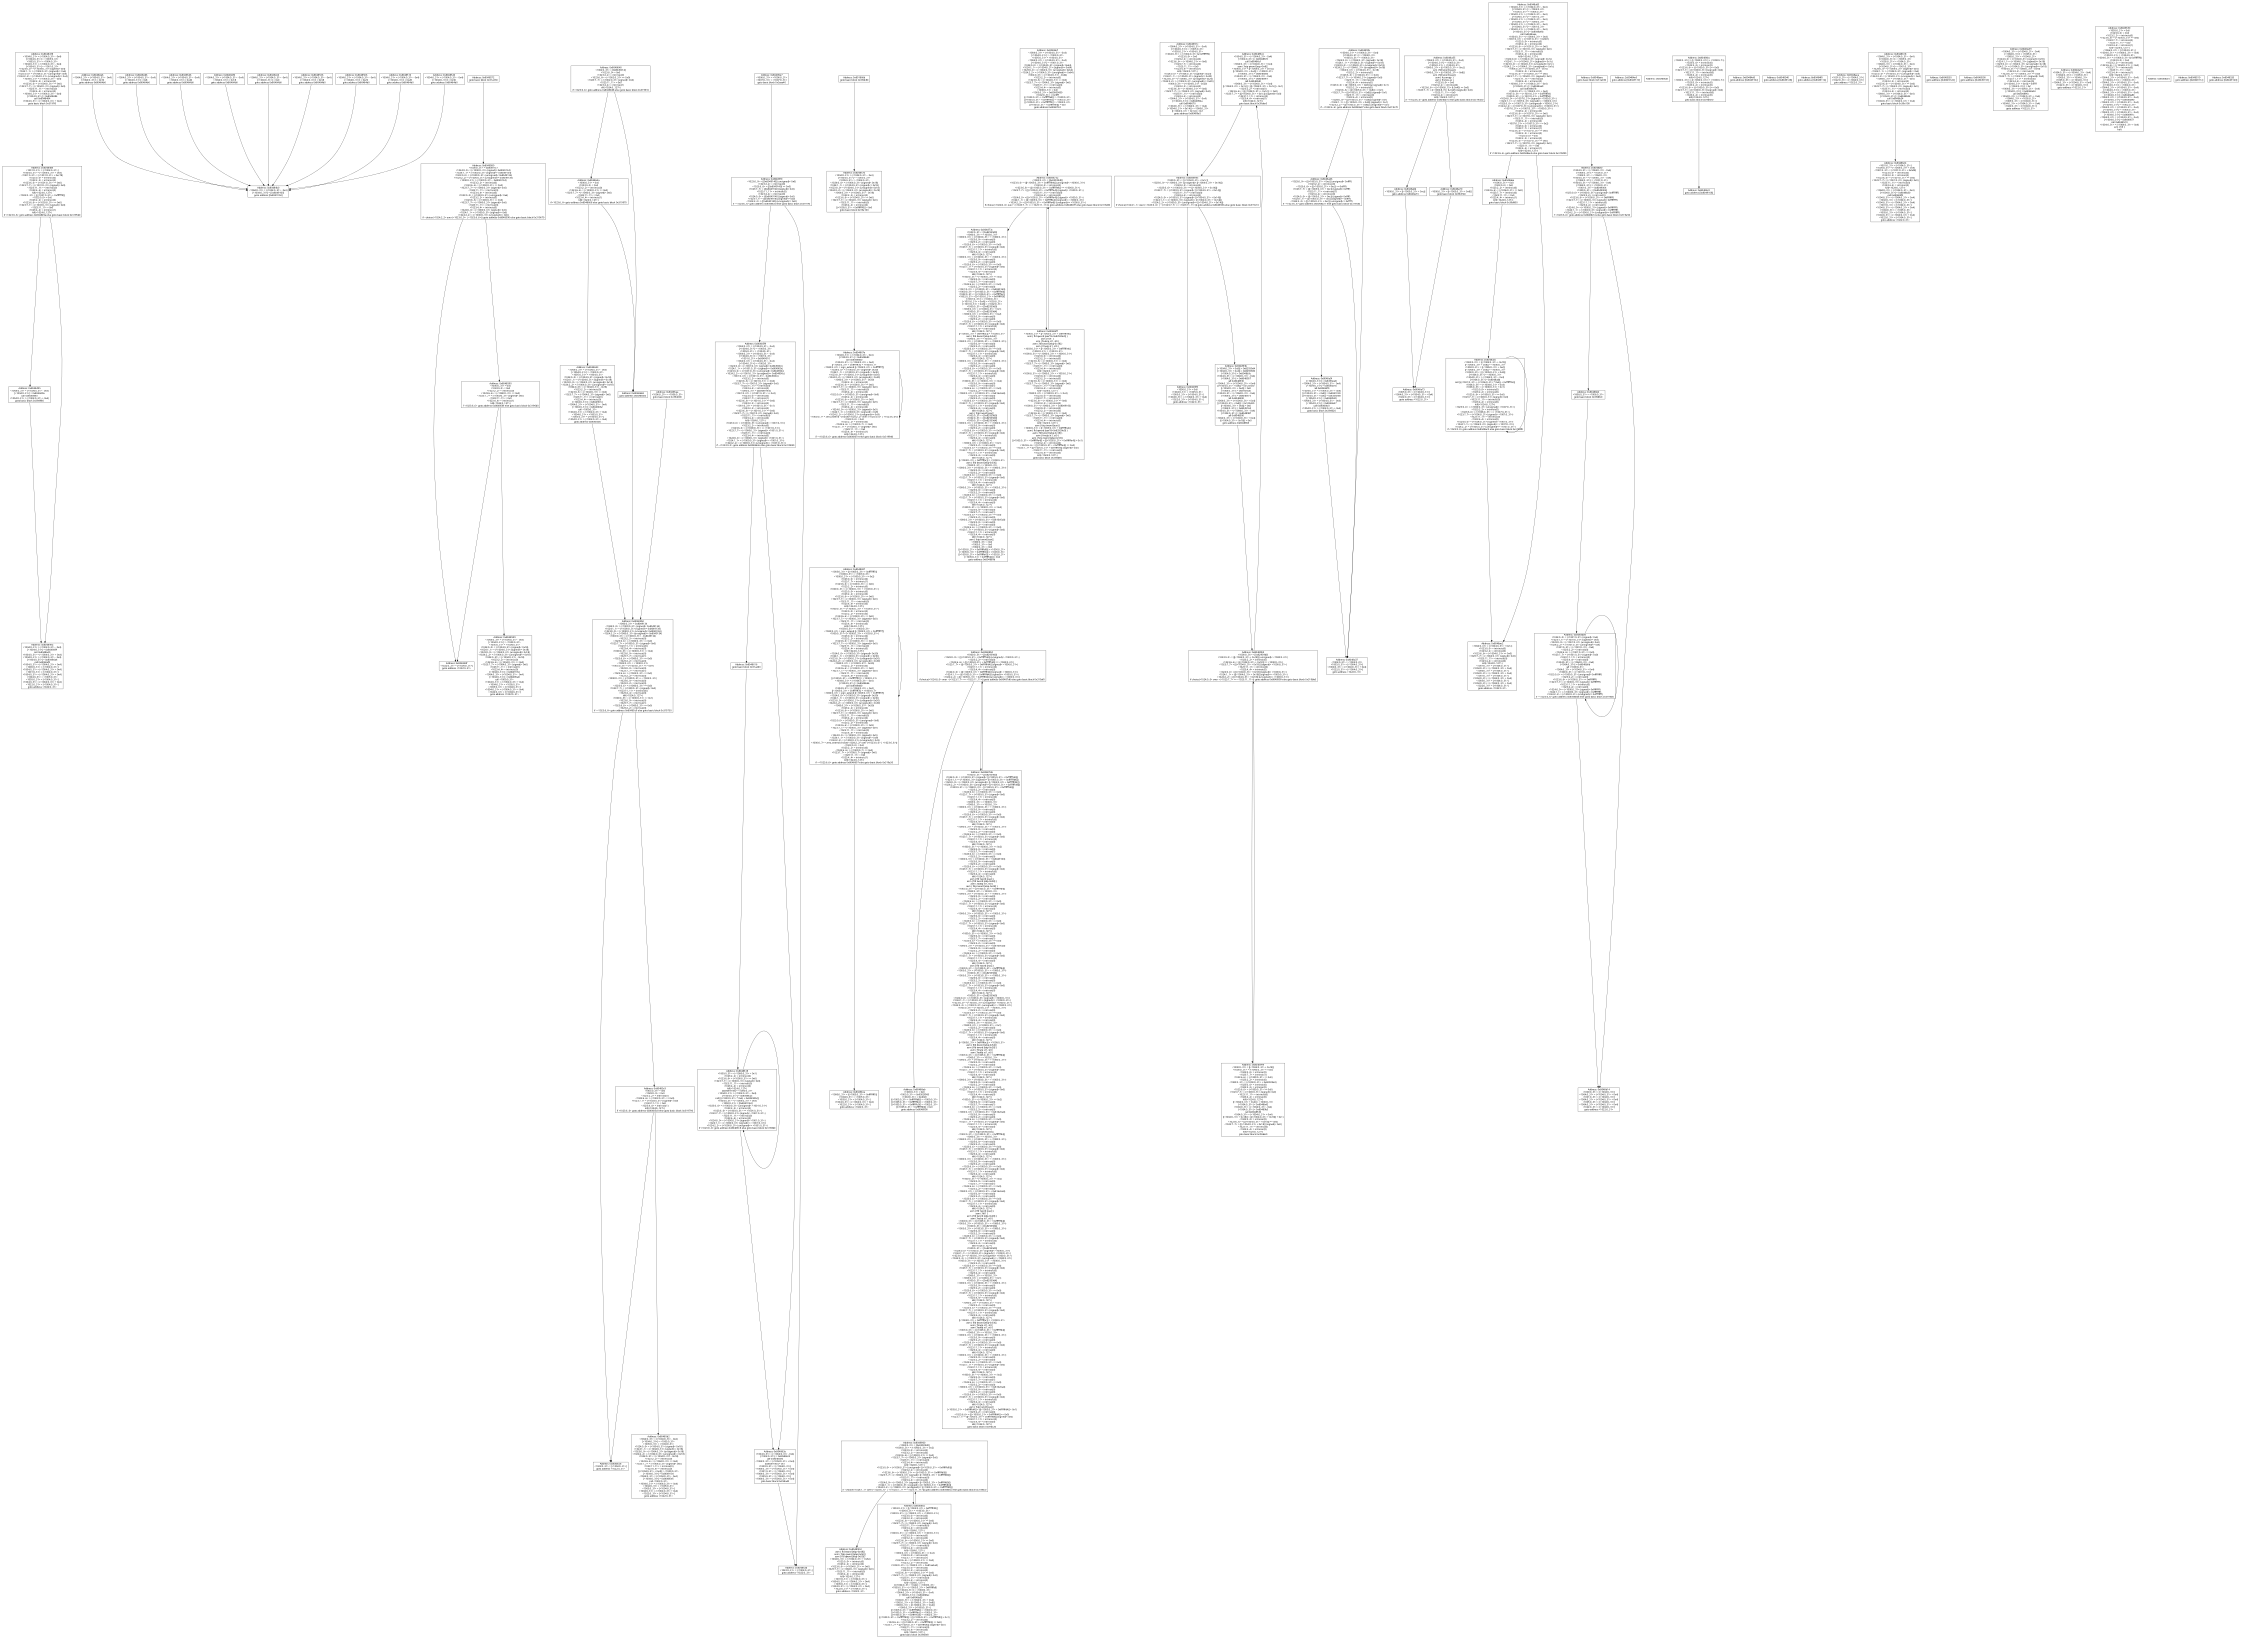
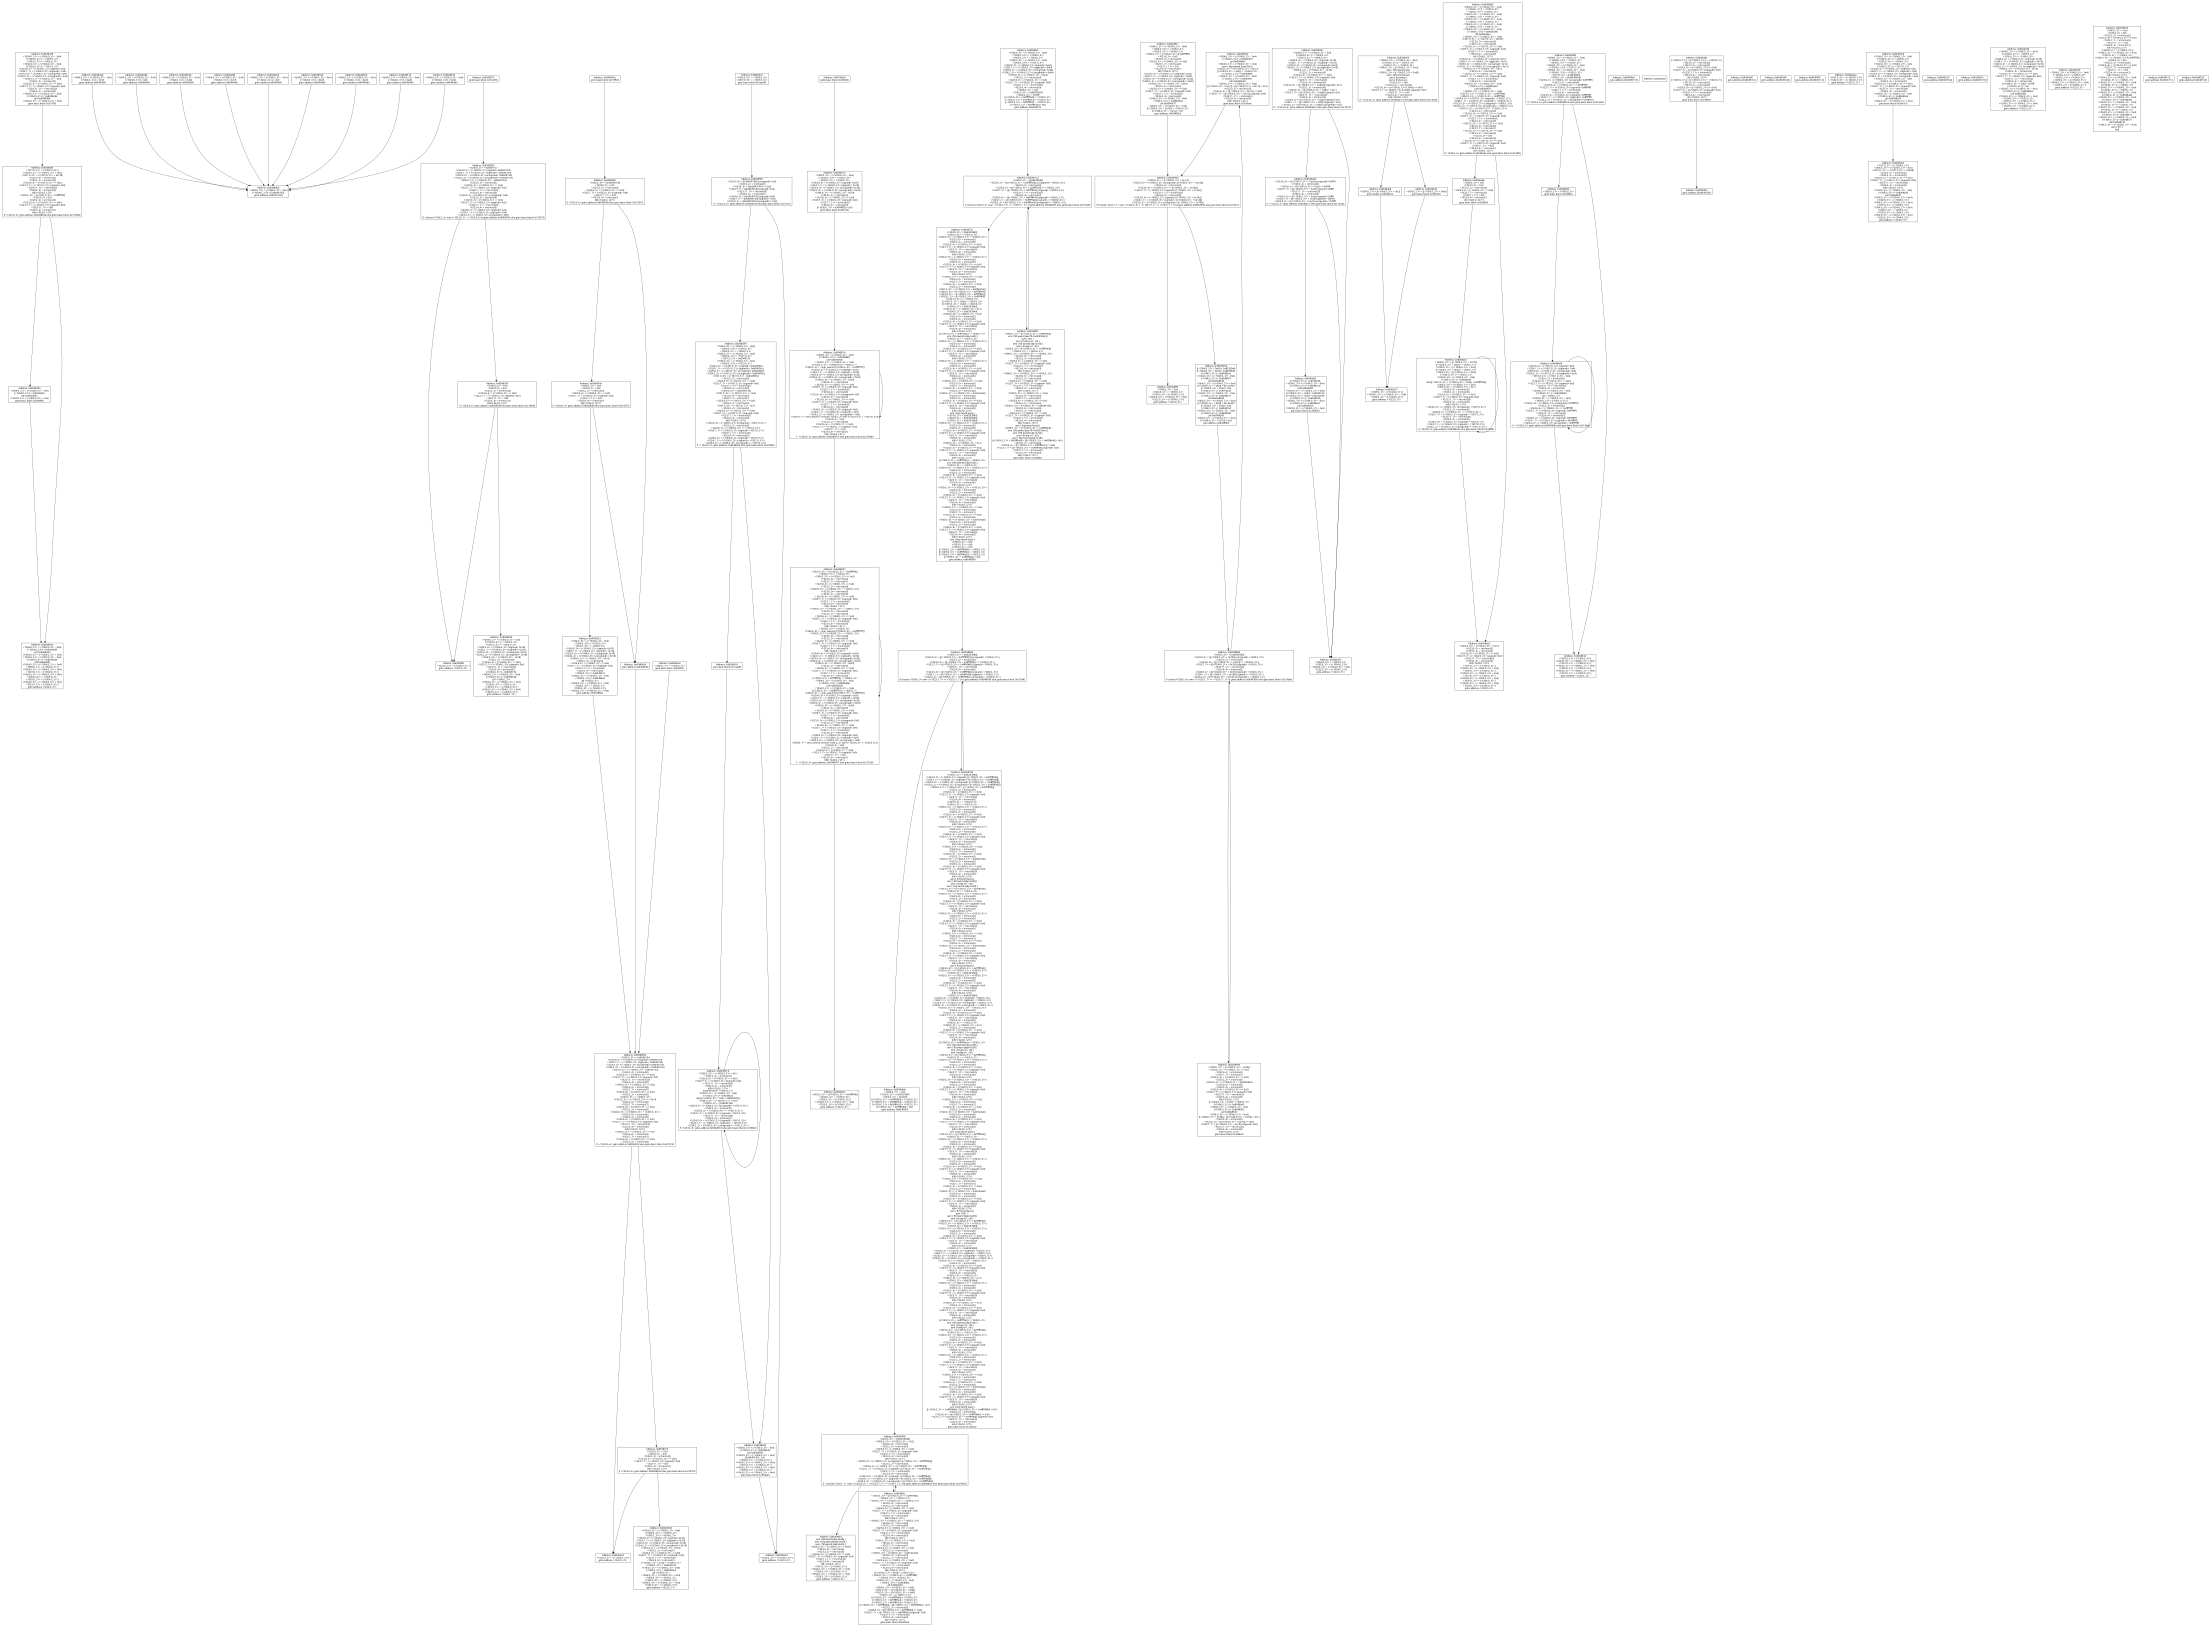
node "Address: 0x804863e goto basic block 0x319fd0": added
node "Address: 0x8048aee goto basic block 0x31a030": removed
node "Address: 0x8048b34": removed
